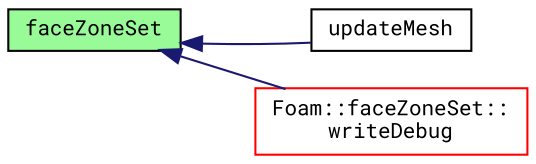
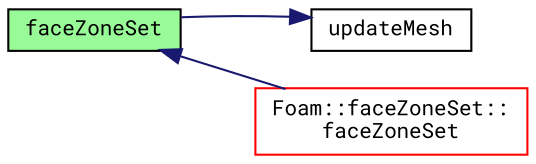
edge "updateMesh" -> "faceZoneSet": reversed
node "Foam::faceZoneSet:: writeDebug": label "Foam::faceZoneSet:: writeDebug" -> "Foam::faceZoneSet:: faceZoneSet"
